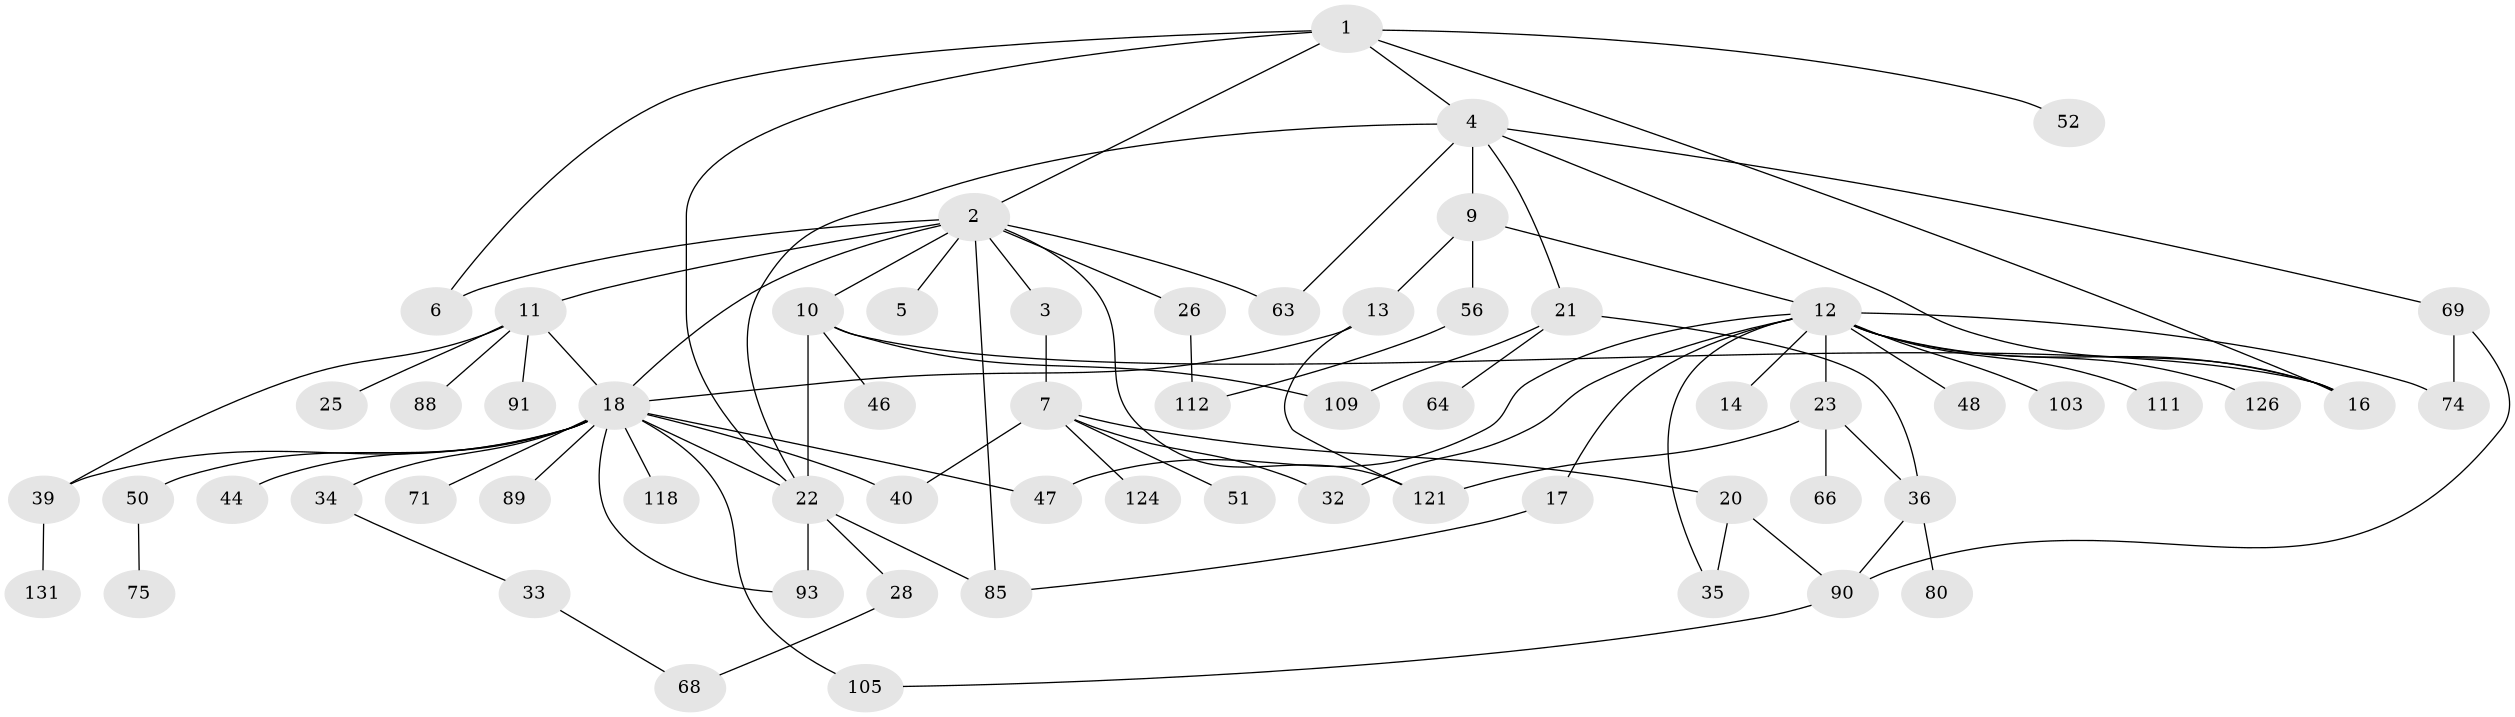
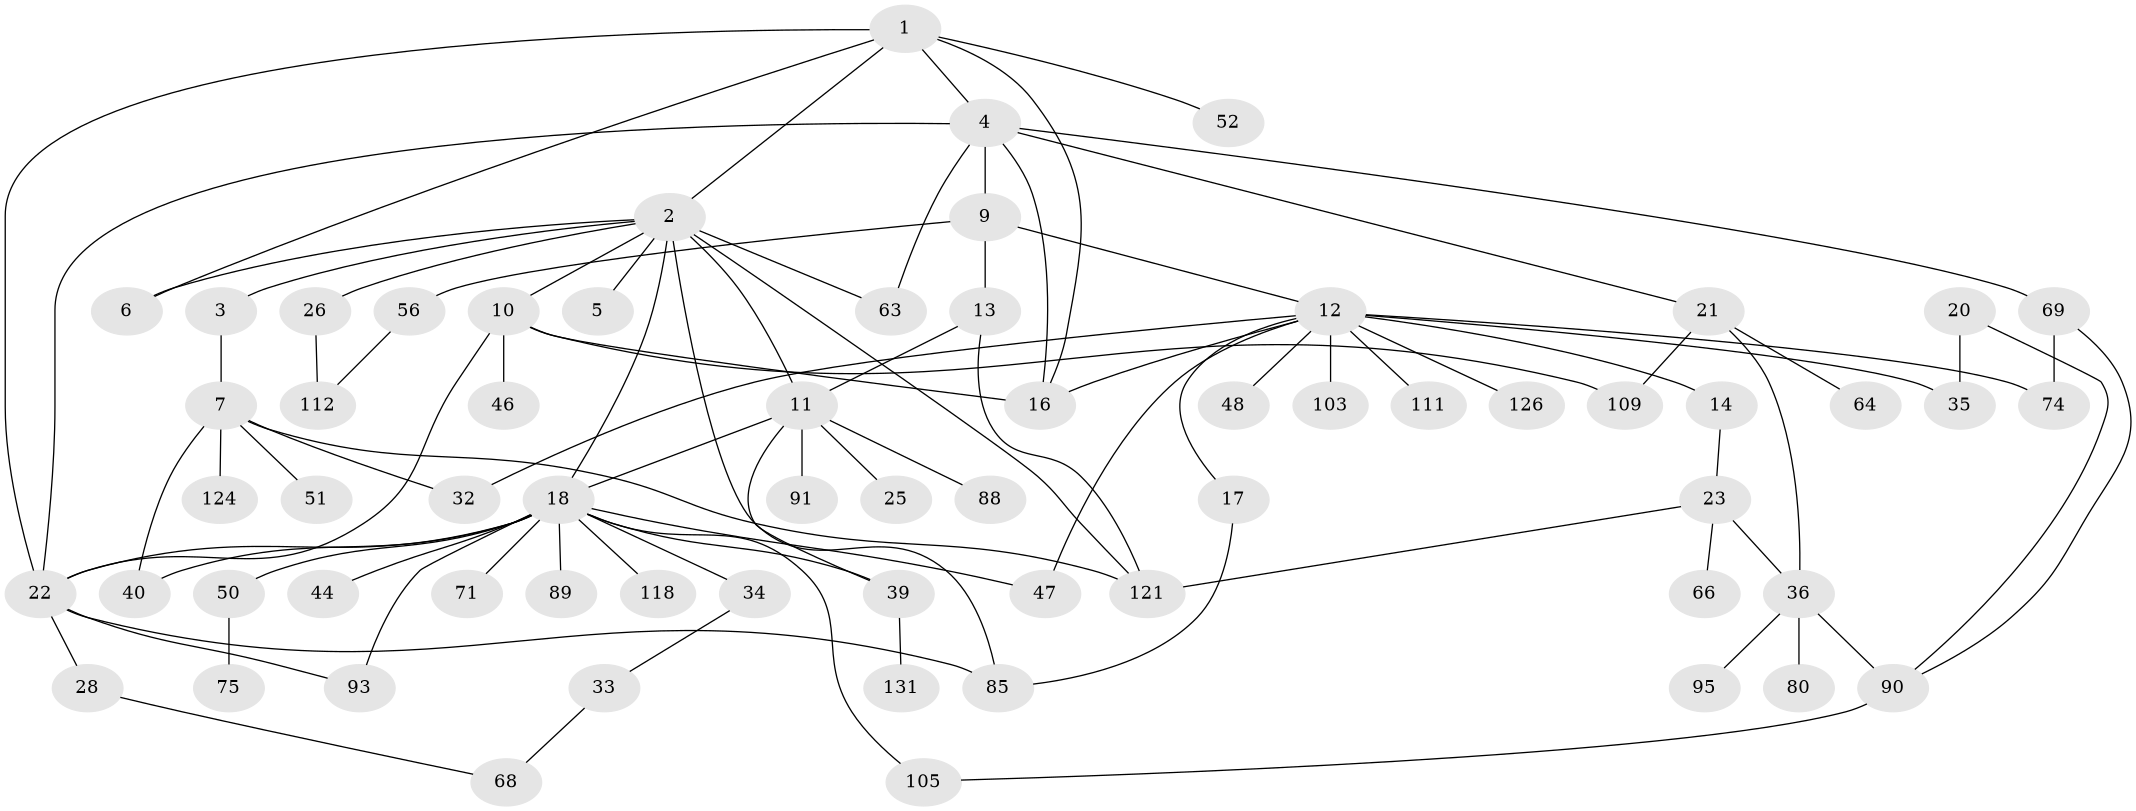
edge "12" -- "23": now "14" -- "23"
edge "13" -- "18": now "13" -- "11"
edge "7" -- "20": now "7" -- "121"
node "95": added
